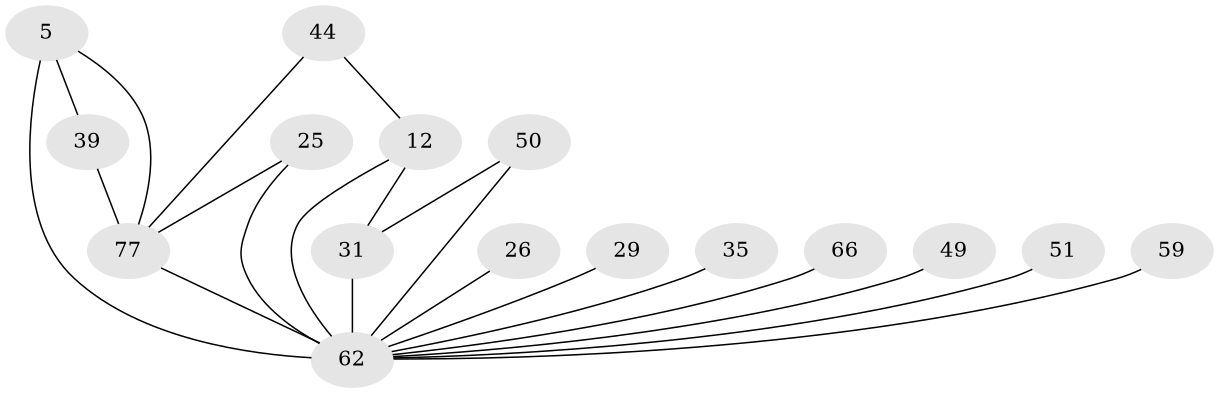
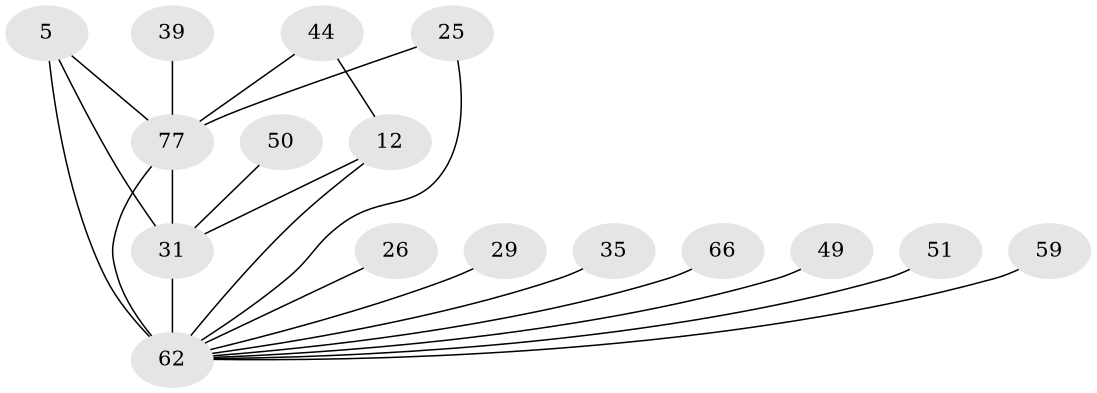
edge "5" -- "39": now "5" -- "31"
edge "77" -- "31": added
edge "50" -- "62": removed
